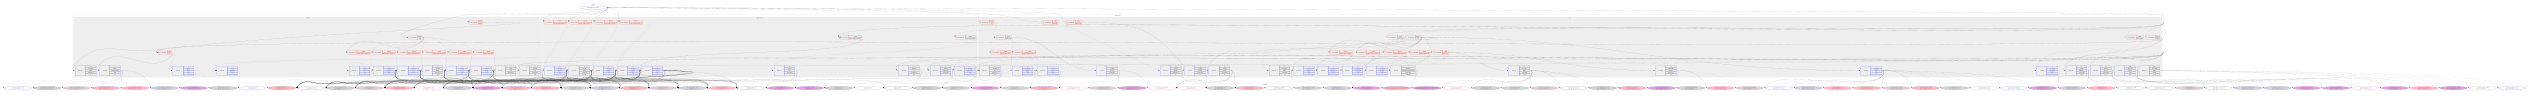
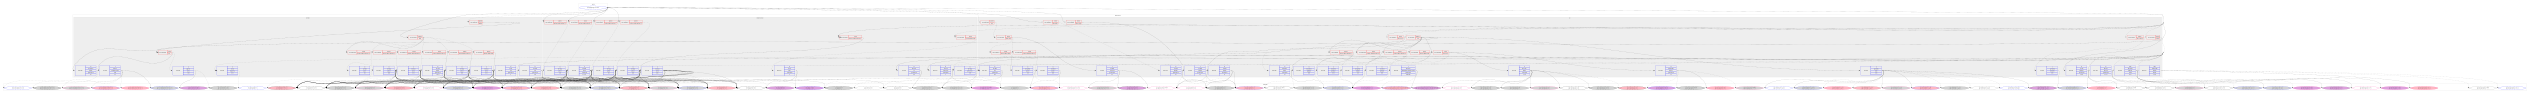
node "app-portage/repoman-2.3.10": removed
